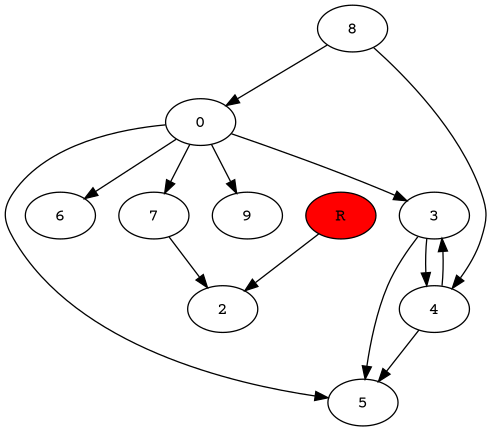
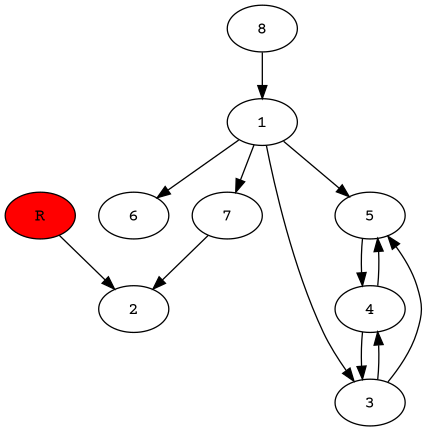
node "0": label "0" -> "1"
edge "8" -> "4": now "5" -> "4"
node "9": removed
